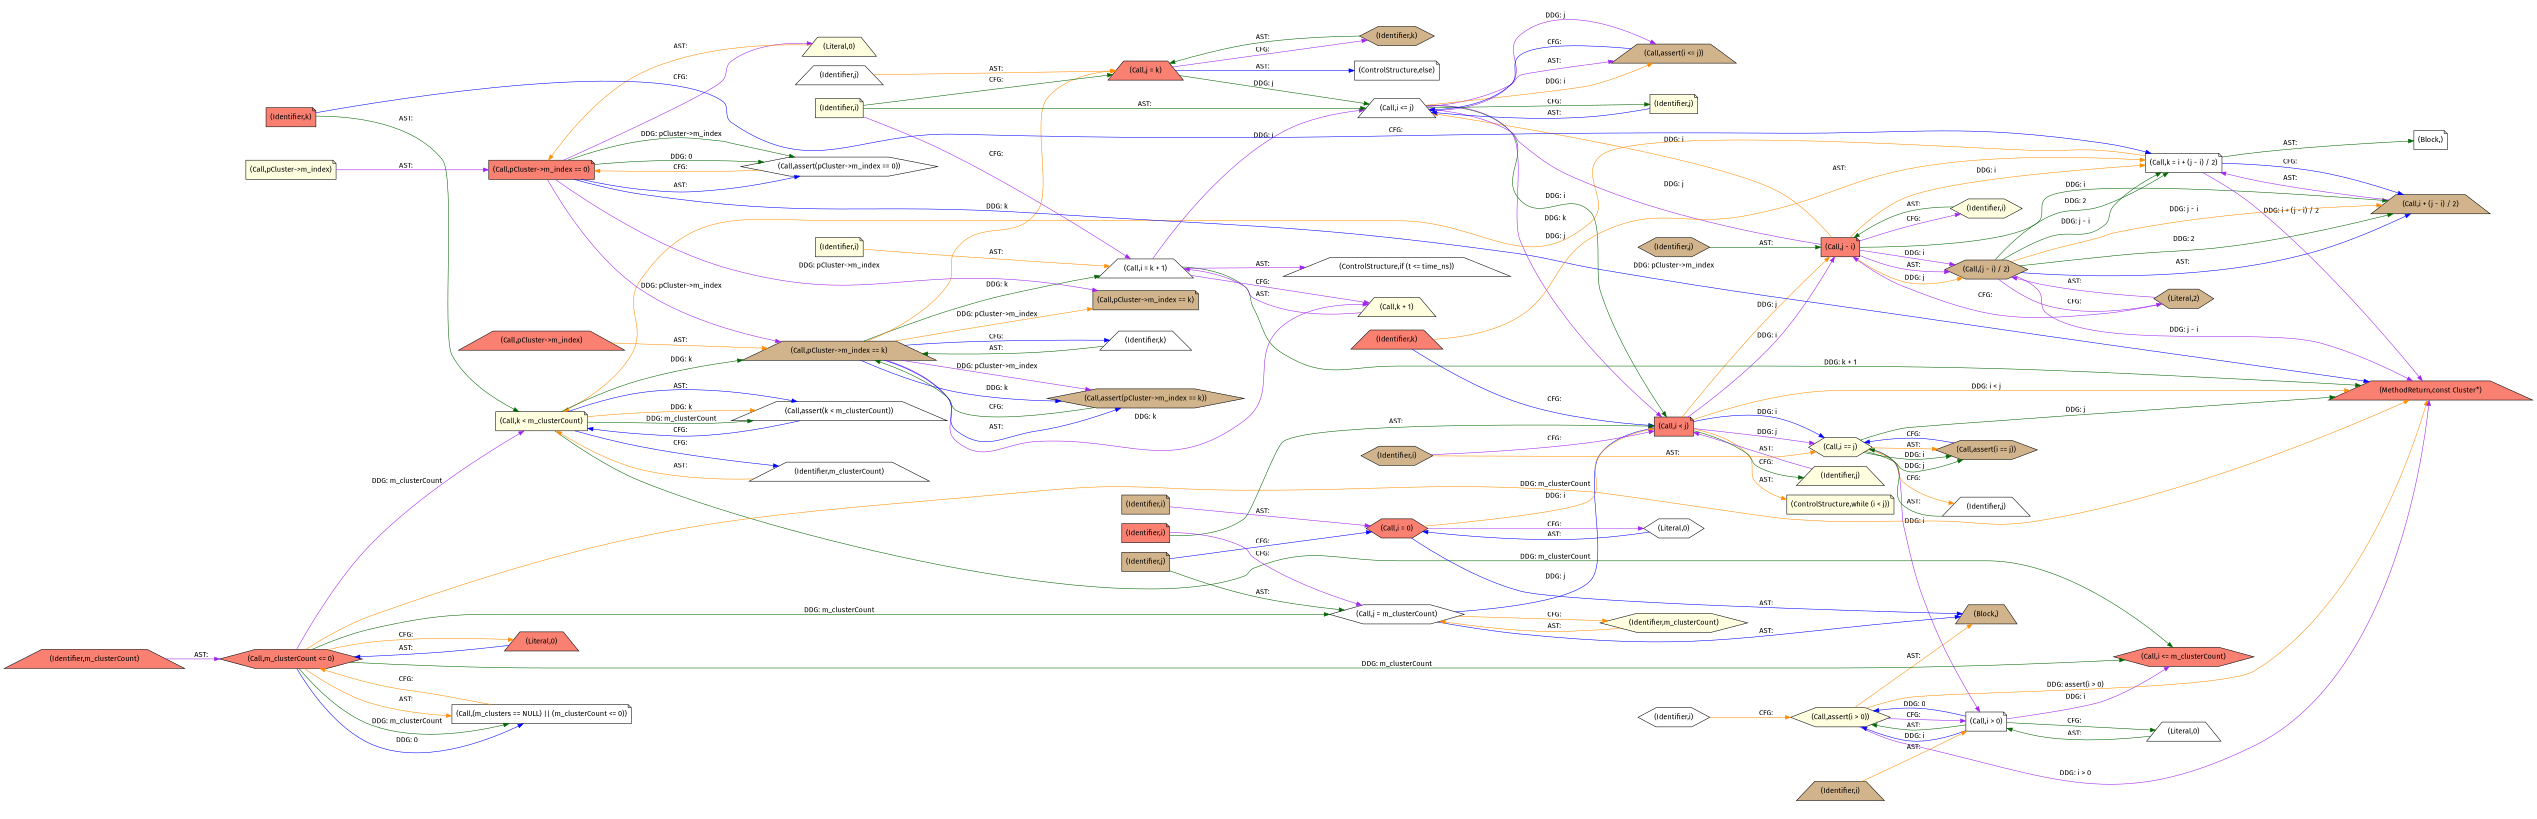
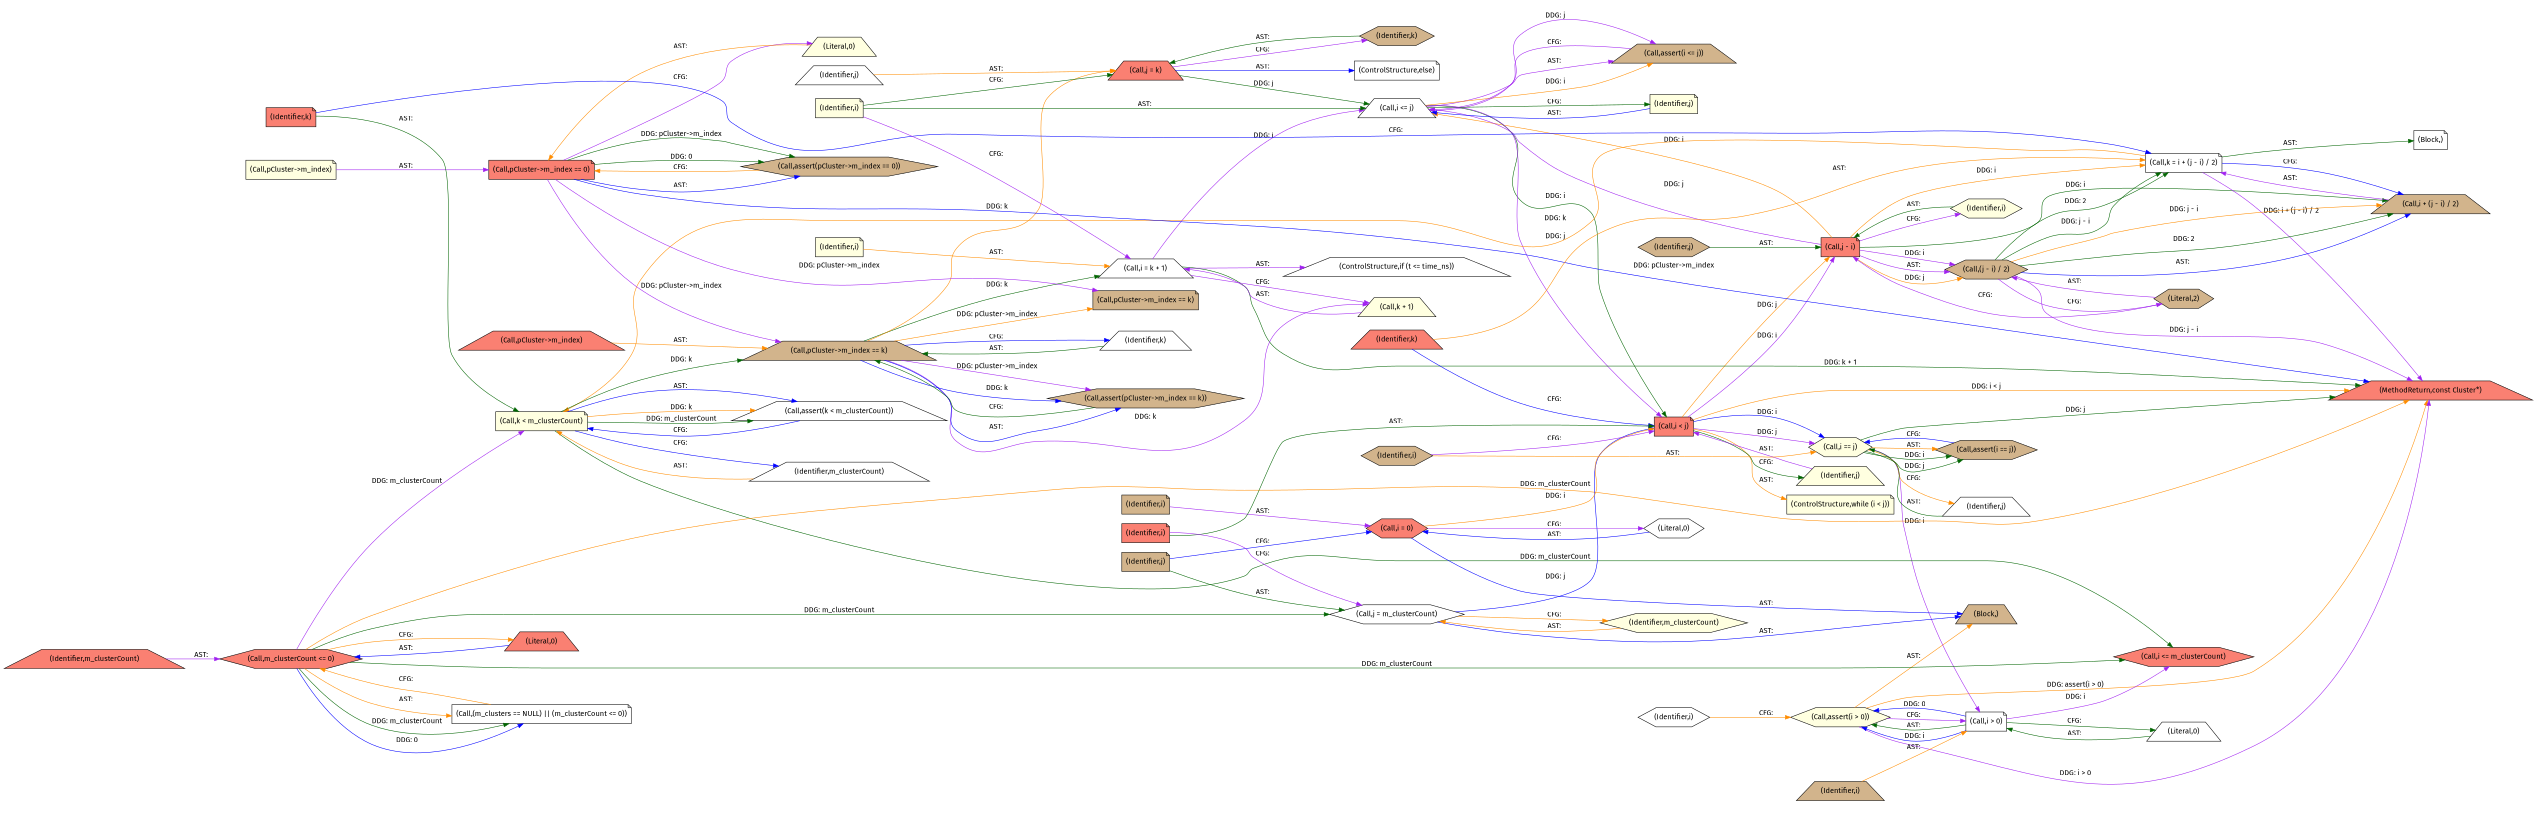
edge "(Call,assert(i <= j))" -> "(Call,i <= j)": color blue -> purple
node "(Call,assert(pCluster->m_index == 0))": fillcolor white -> tan
